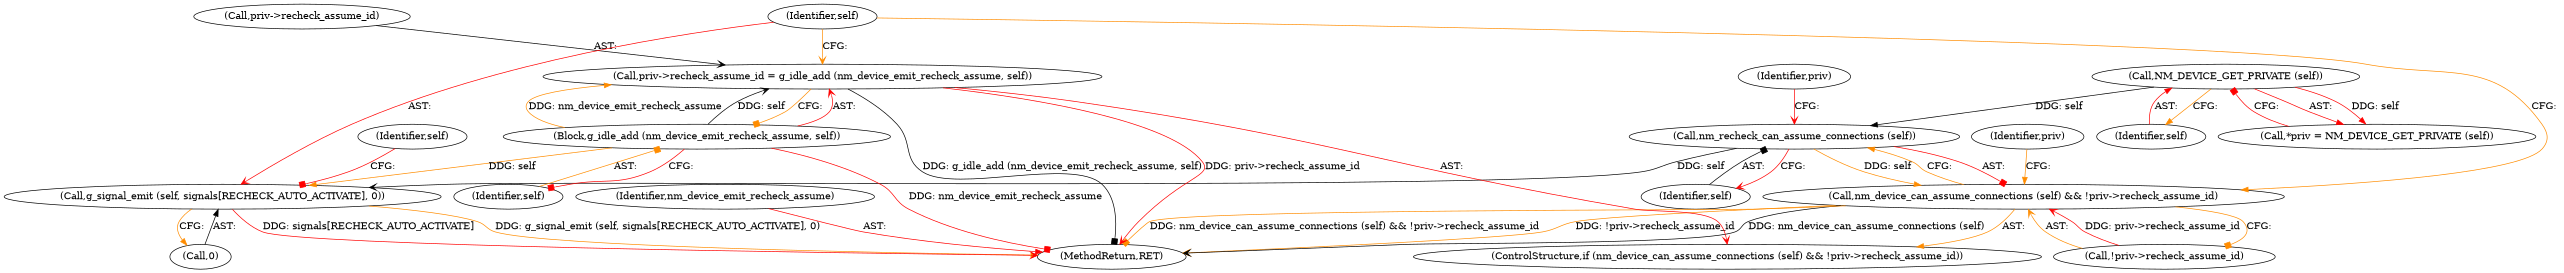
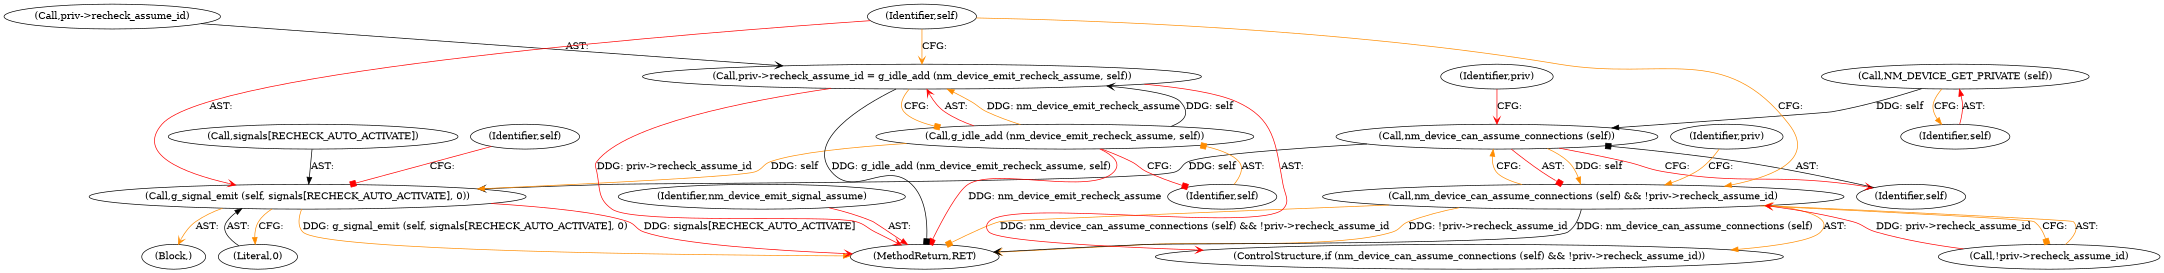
node "(Call,signals[RECHECK_AUTO_ACTIVATE])": added
node "(Block,g_idle_add (nm_device_emit_recheck_assume, self))": label "(Block,g_idle_add (nm_device_emit_recheck_assume, self))" -> "(Call,g_idle_add (nm_device_emit_recheck_assume, self))"
node "(Call,nm_recheck_can_assume_connections (self))": label "(Call,nm_recheck_can_assume_connections (self))" -> "(Call,nm_device_can_assume_connections (self))"
node "(Call,*priv = NM_DEVICE_GET_PRIVATE (self))": removed
node "(Identifier,nm_device_emit_recheck_assume)": label "(Identifier,nm_device_emit_recheck_assume)" -> "(Identifier,nm_device_emit_signal_assume)"
node "(Block,)": added
node "(Call,0)": label "(Call,0)" -> "(Literal,0)"
